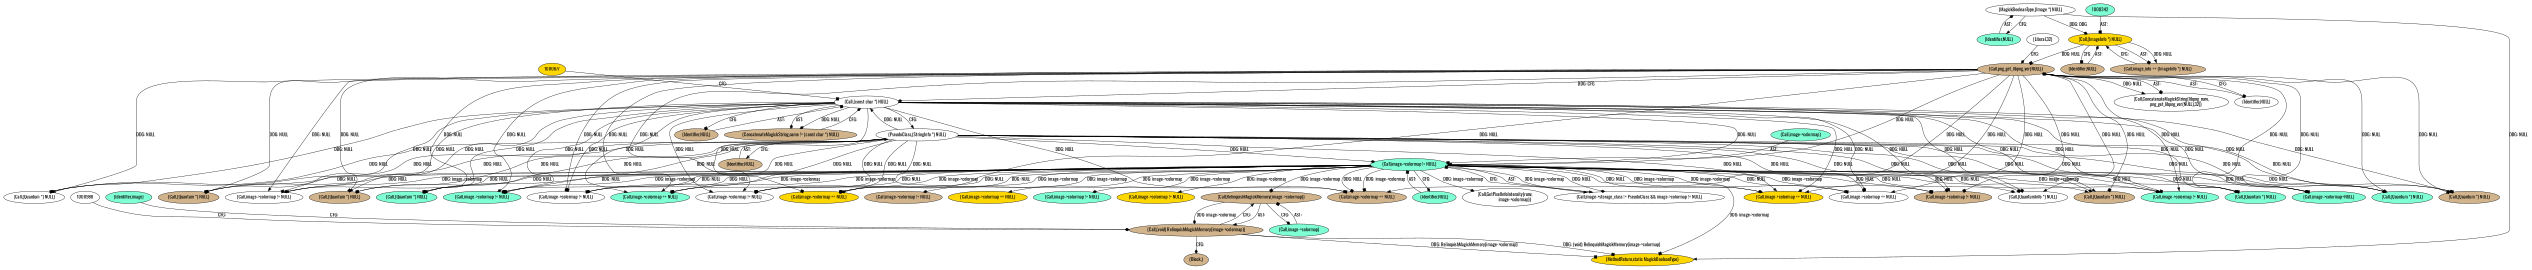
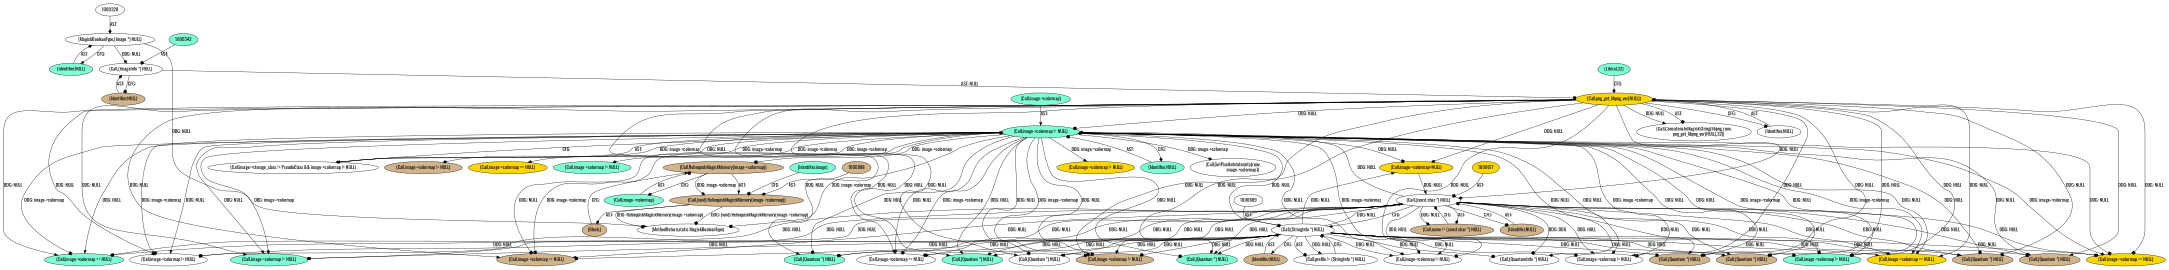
node "1000328": added
edge "(MagickBooleanType,(Image *) NULL)" -> "(Call,(ImageInfo *) NULL)": label "DDG: DDG" -> "DDG: NULL"
node "(Literal,32)": fillcolor white -> aquamarine
node "(Call,(ImageInfo *) NULL)": fillcolor gold -> white
edge "(Call,(ImageInfo *) NULL)" -> "(Call,png_get_libpng_ver(NULL))": label "DDG: NULL" -> "AST: NULL"
node "(Call,png_get_libpng_ver(NULL))": fillcolor tan -> gold
node "(Call,image_info == (ImageInfo *) NULL)": removed
edge "1000677" -> "(Call,(const char *) NULL)": label "CFG: " -> "AST: "
edge "(Call,png_get_libpng_ver(NULL))" -> "(Call,(const char *) NULL)": label "DDG: CFG" -> "DDG: NULL"
edge "(Call,(const char *) NULL)" -> "(Call,image->colormap=NULL)": reversed
node "(ConcatenateMagickString,name != (const char *) NULL)": label "(ConcatenateMagickString,name != (const char *) NULL)" -> "(Call,name != (const char *) NULL)"
node "(PseudoClass,(StringInfo *) NULL)": label "(PseudoClass,(StringInfo *) NULL)" -> "(Call,(StringInfo *) NULL)"
edge "(Call,png_get_libpng_ver(NULL))" -> "(Call,(QuantumInfo *) NULL)": removed, label "DDG: NULL"
edge "(Call,(const char *) NULL)" -> "(Call,(QuantumInfo *) NULL)": label "DDG: NULL" -> "DDG: DDG"
node "1000988": fillcolor white -> tan
node "(Call,image->colormap=NULL)": fillcolor aquamarine -> gold
node "1000689": added
edge "1000988" -> "(Call,(void) RelinquishMagickMemory(image->colormap))": label "CFG: " -> "AST: "
edge "(Call,(void) RelinquishMagickMemory(image->colormap))" -> "(Call,RelinquishMagickMemory(image->colormap))": now "(Block,)" -> "(Call,RelinquishMagickMemory(image->colormap))"
edge "(Identifier,image)" -> "(Call,(void) RelinquishMagickMemory(image->colormap))": arrowhead normal -> box
edge "(Call,(void) RelinquishMagickMemory(image->colormap))" -> "(Block,)": label "CFG: " -> "AST: "
node "(Call,profile != (StringInfo *) NULL)": added
node "(MethodReturn,static MagickBooleanType)": fillcolor gold -> white
